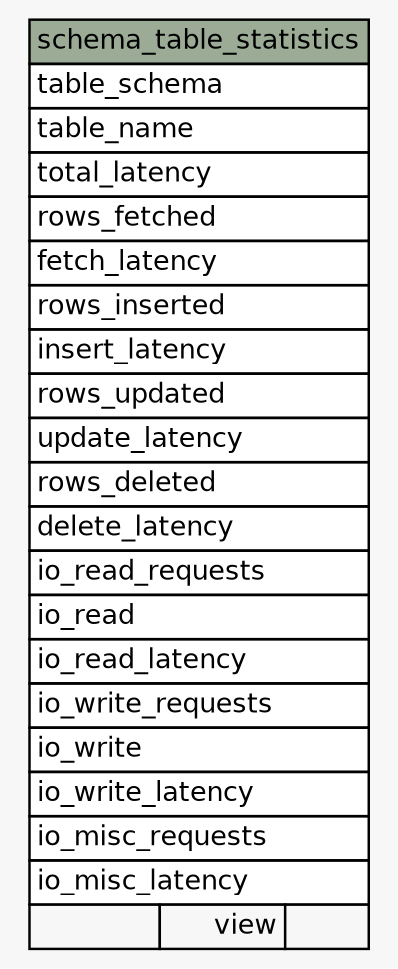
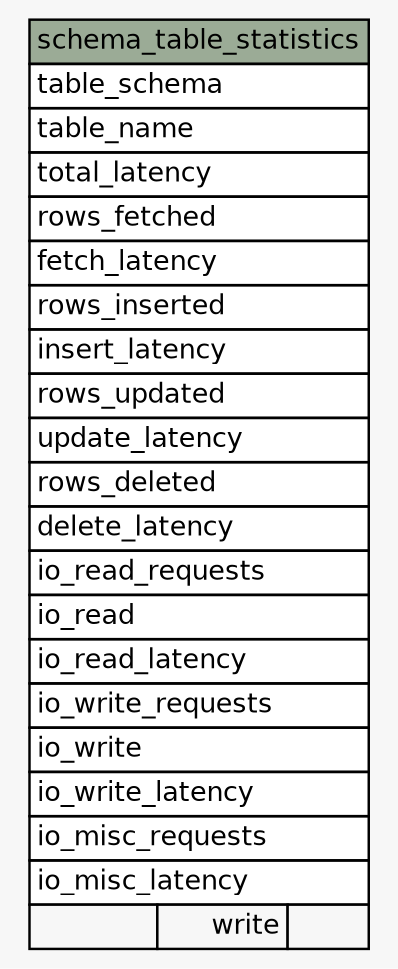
node "schema_table_statistics": text "view" -> "write"
